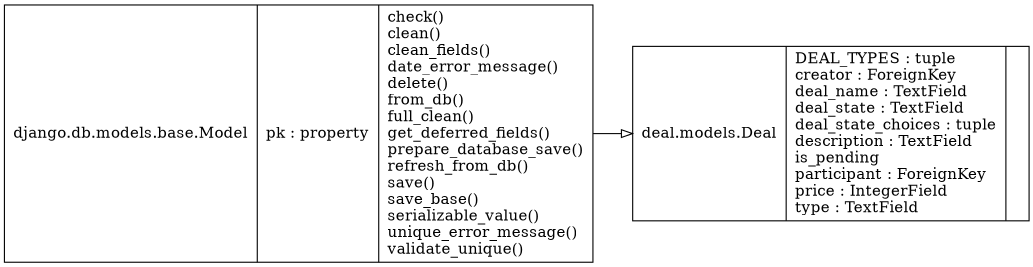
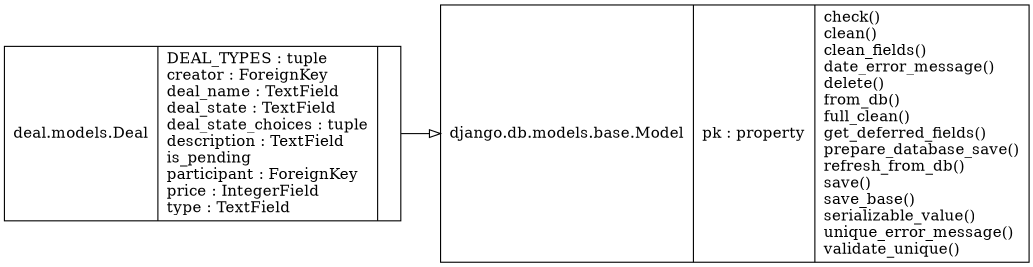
edge "django.db.models.base.Model" -> "deal.models.Deal": reversed
